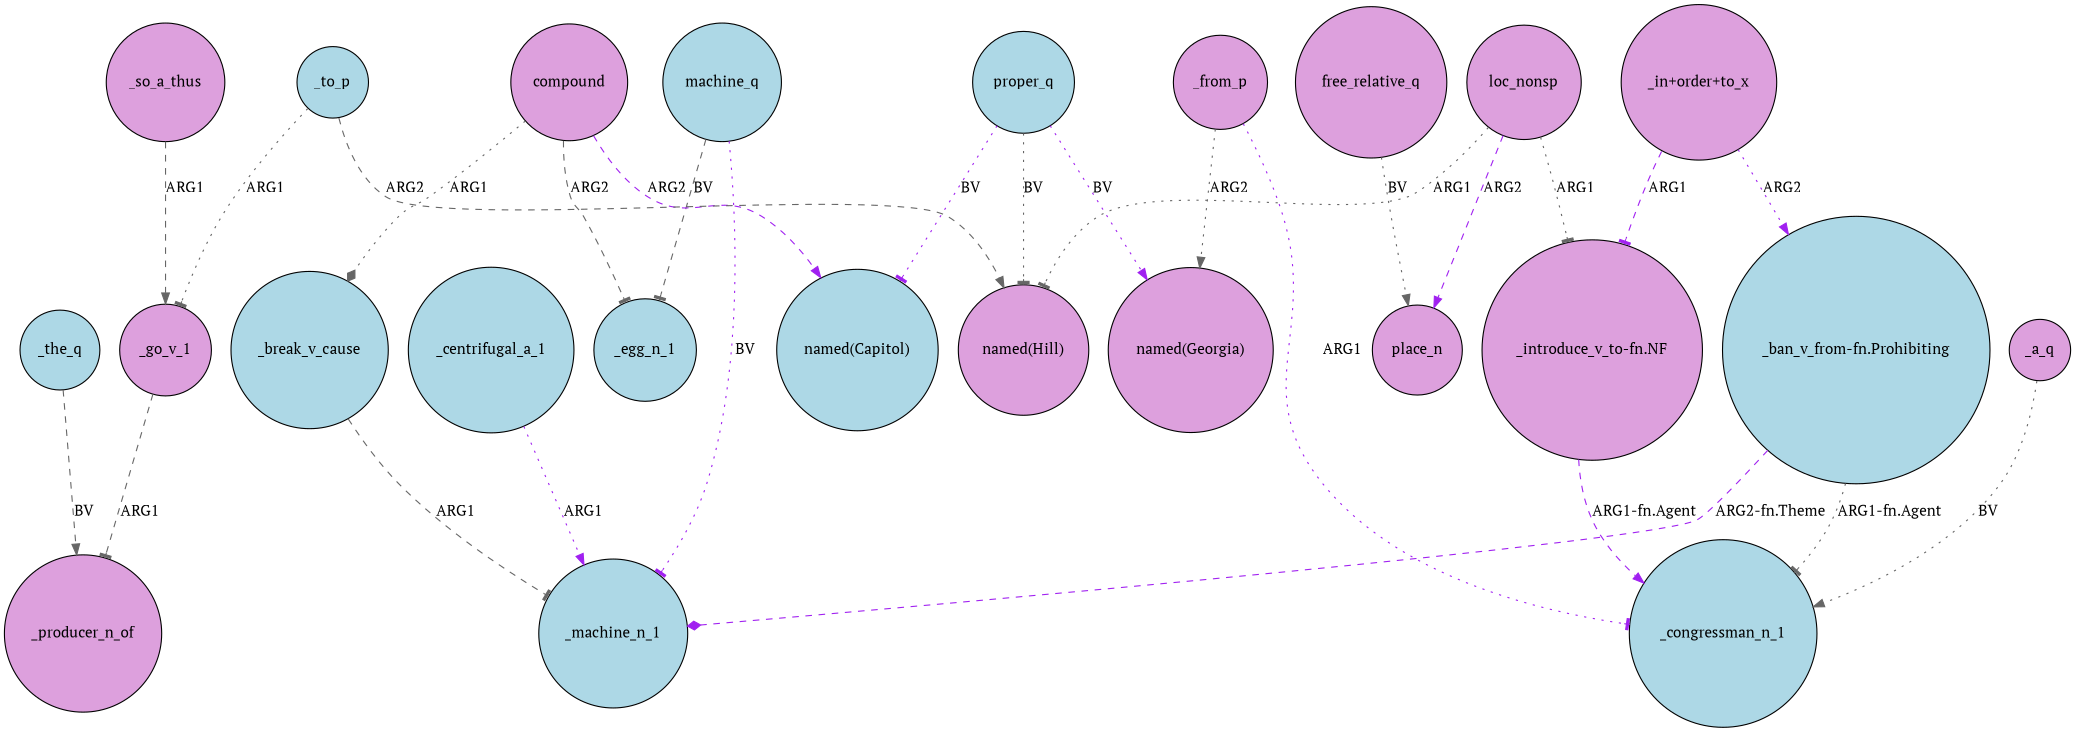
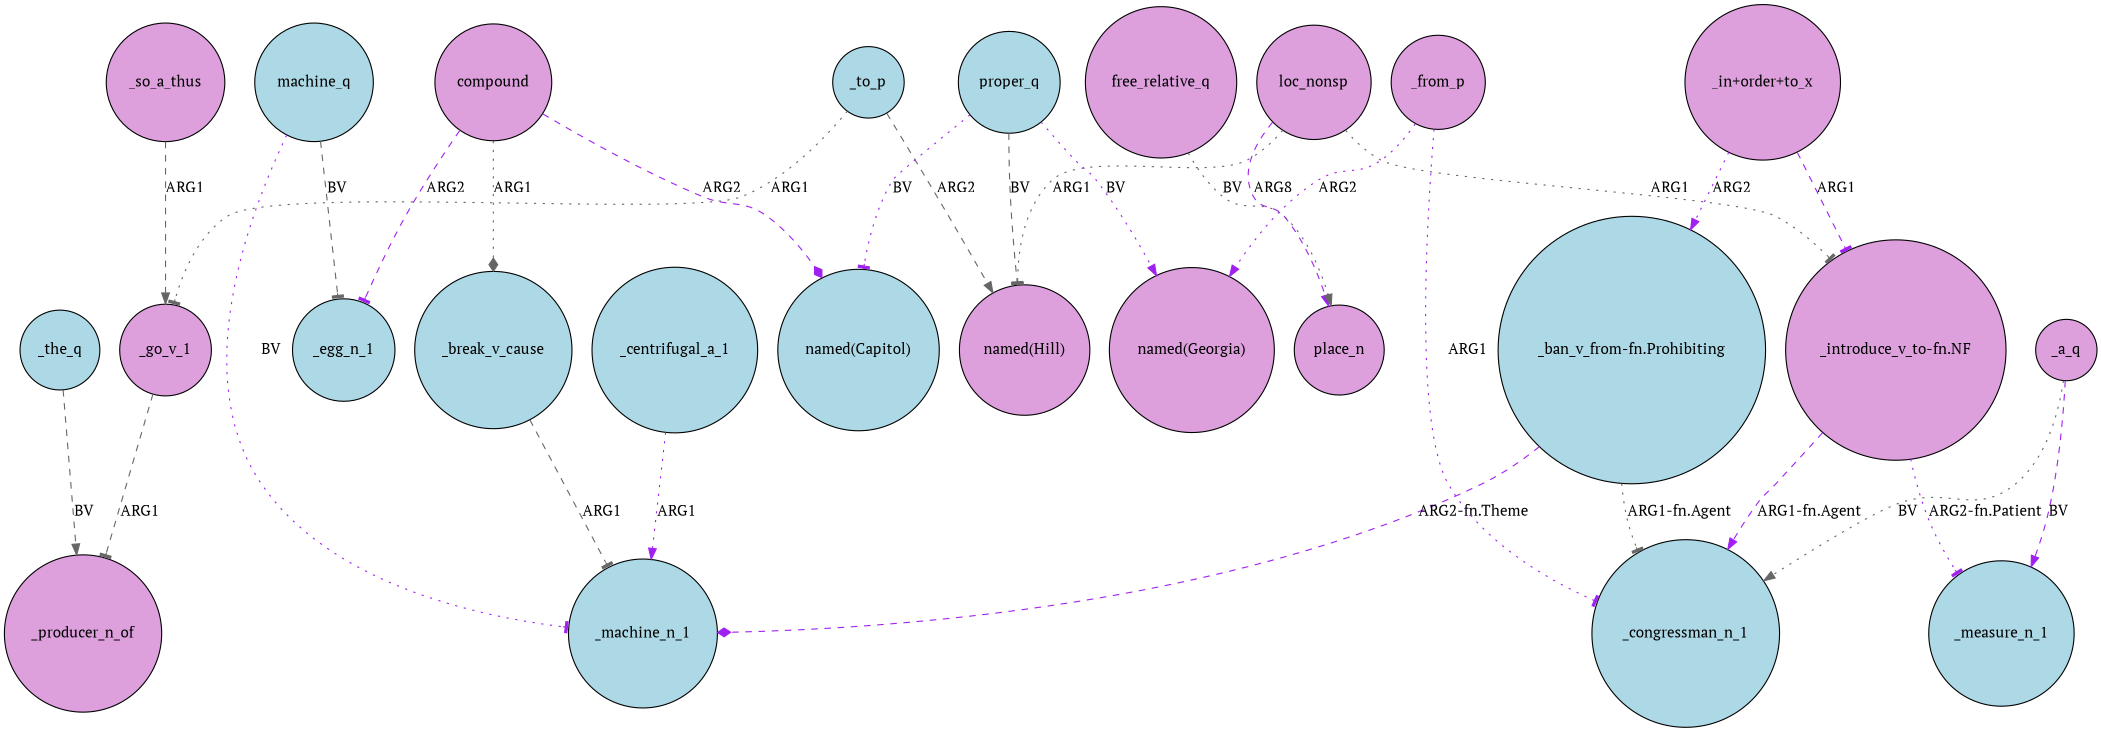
edge "loc_nonsp" -> "place_n": label "ARG2" -> "ARG8"
edge "_from_p" -> "named(Georgia)": color gray40 -> purple
edge "compound" -> "named(Capitol)": arrowhead normal -> diamond
edge "proper_q" -> "named(Hill)": style dotted -> dashed
edge "compound" -> "_egg_n_1": color gray40 -> purple
node "_measure_n_1": added
